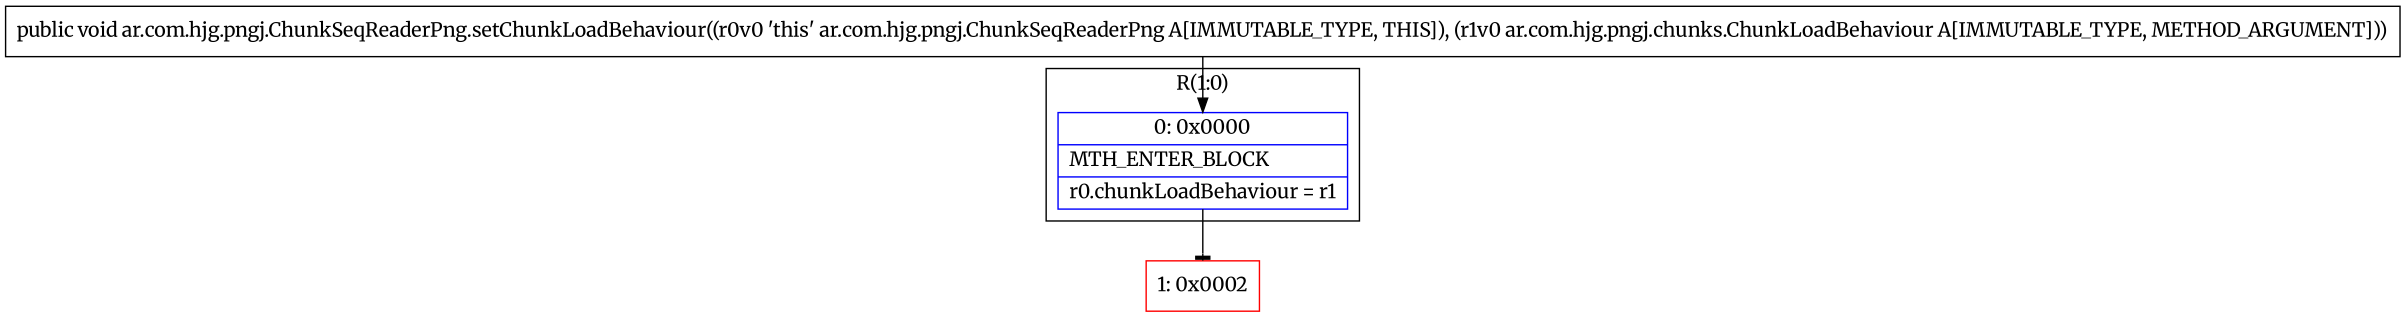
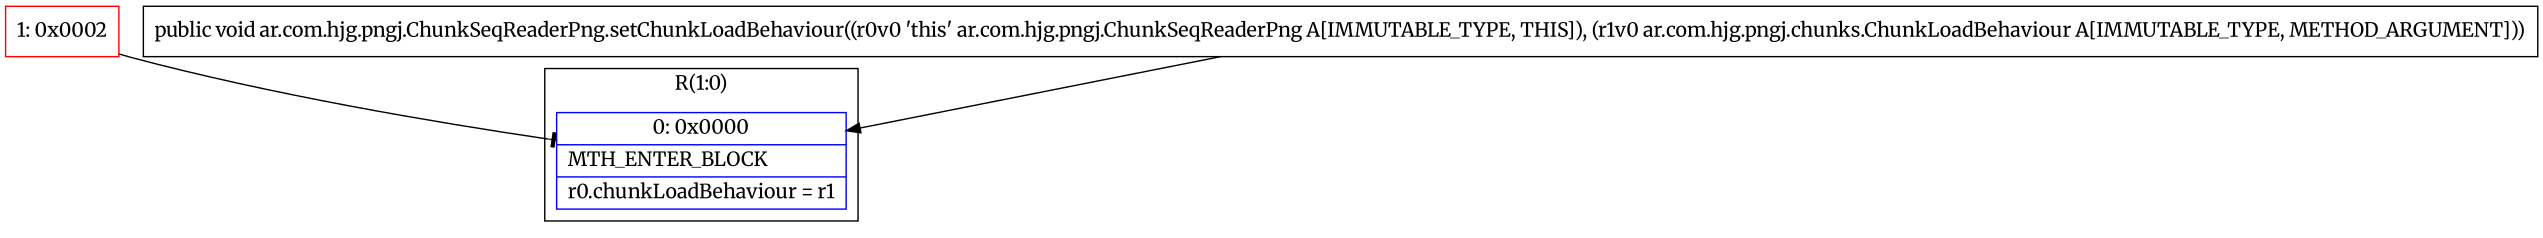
edge "0: 0x0000" -> "1: 0x0002": reversed
